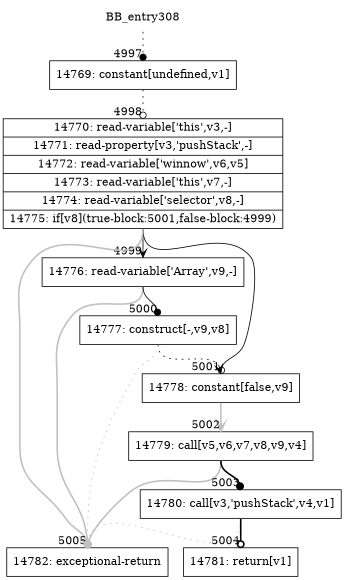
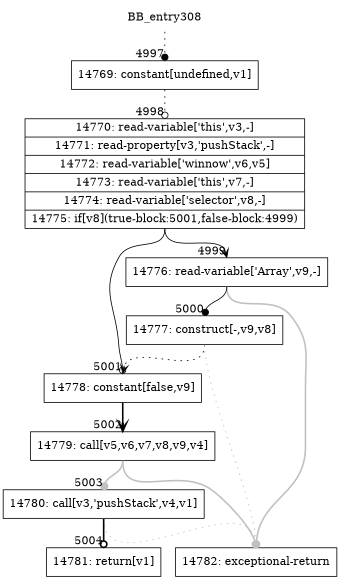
edge "14770: read-variable['this',v3,-]" -> "14782: exceptional-return": removed
edge "14778: constant[false,v9]" -> "14779: call[v5,v6,v7,v8,v9,v4]": color gray -> black
edge "14779: call[v5,v6,v7,v8,v9,v4]" -> "14780: call[v3,'pushStack',v4,v1]": color black -> gray
